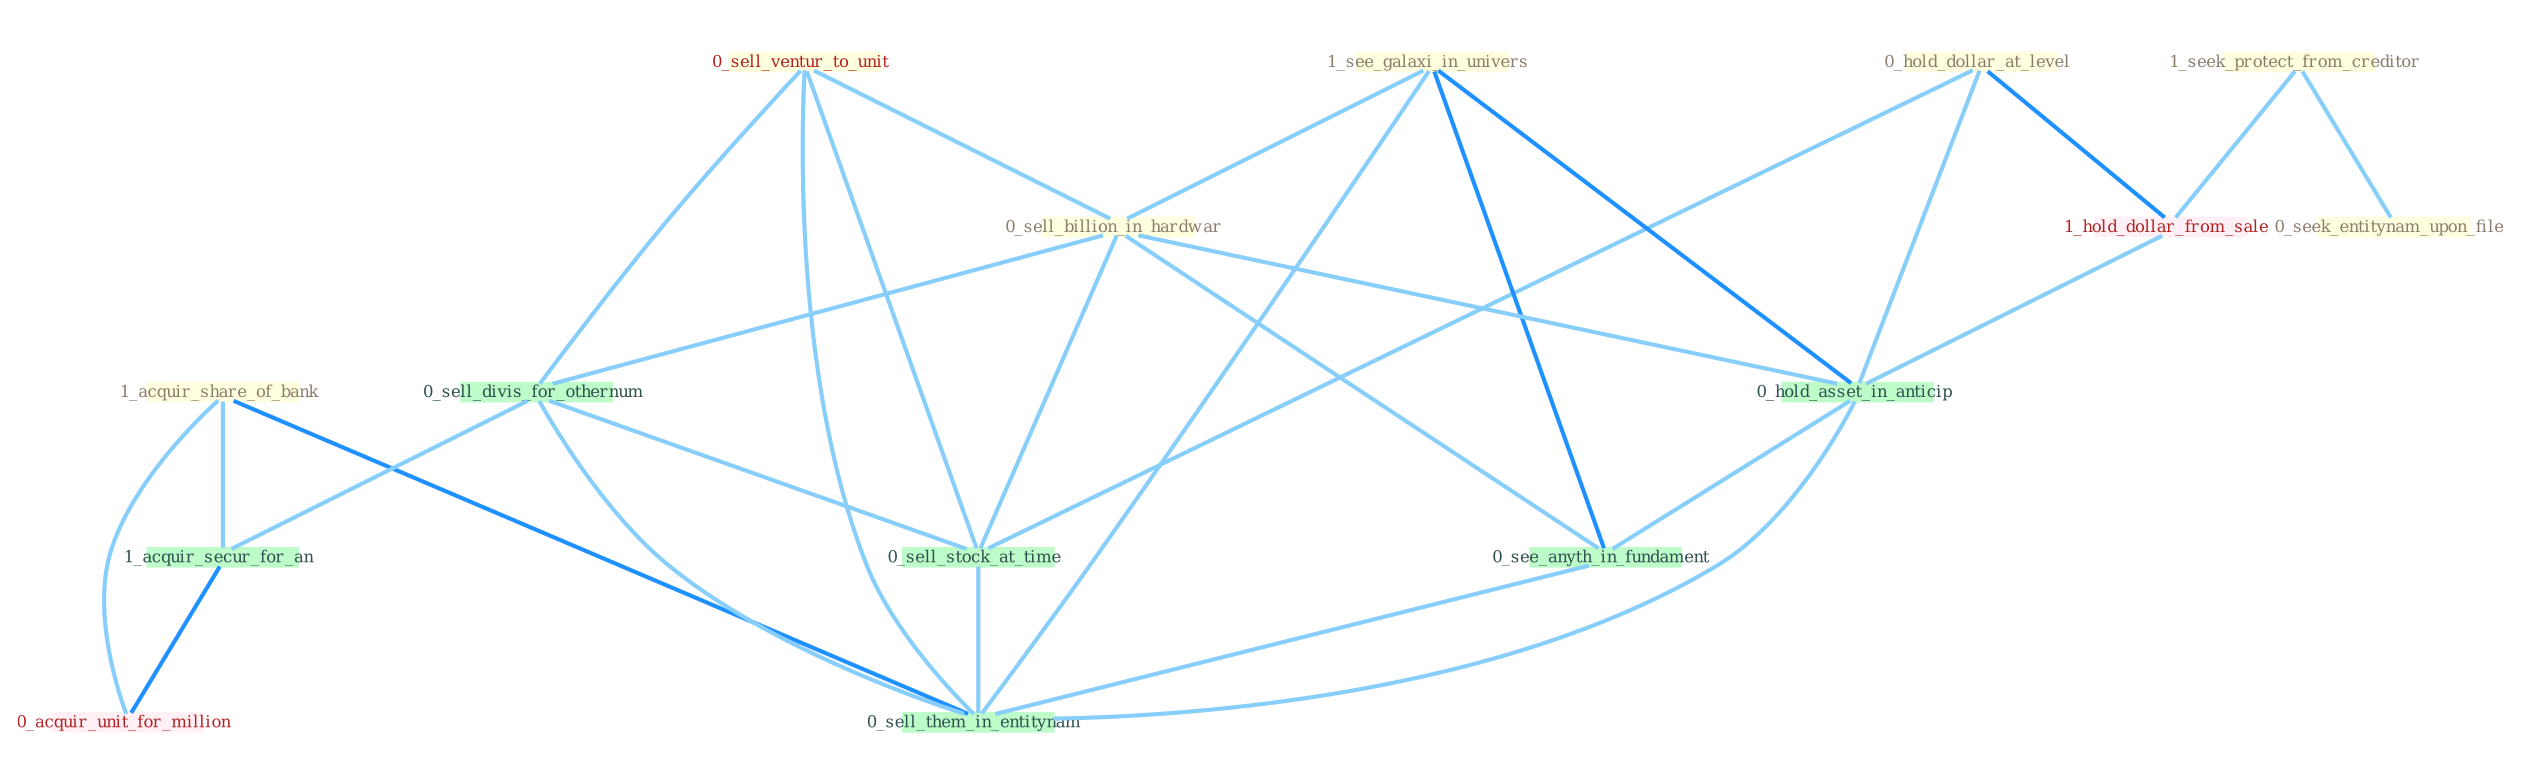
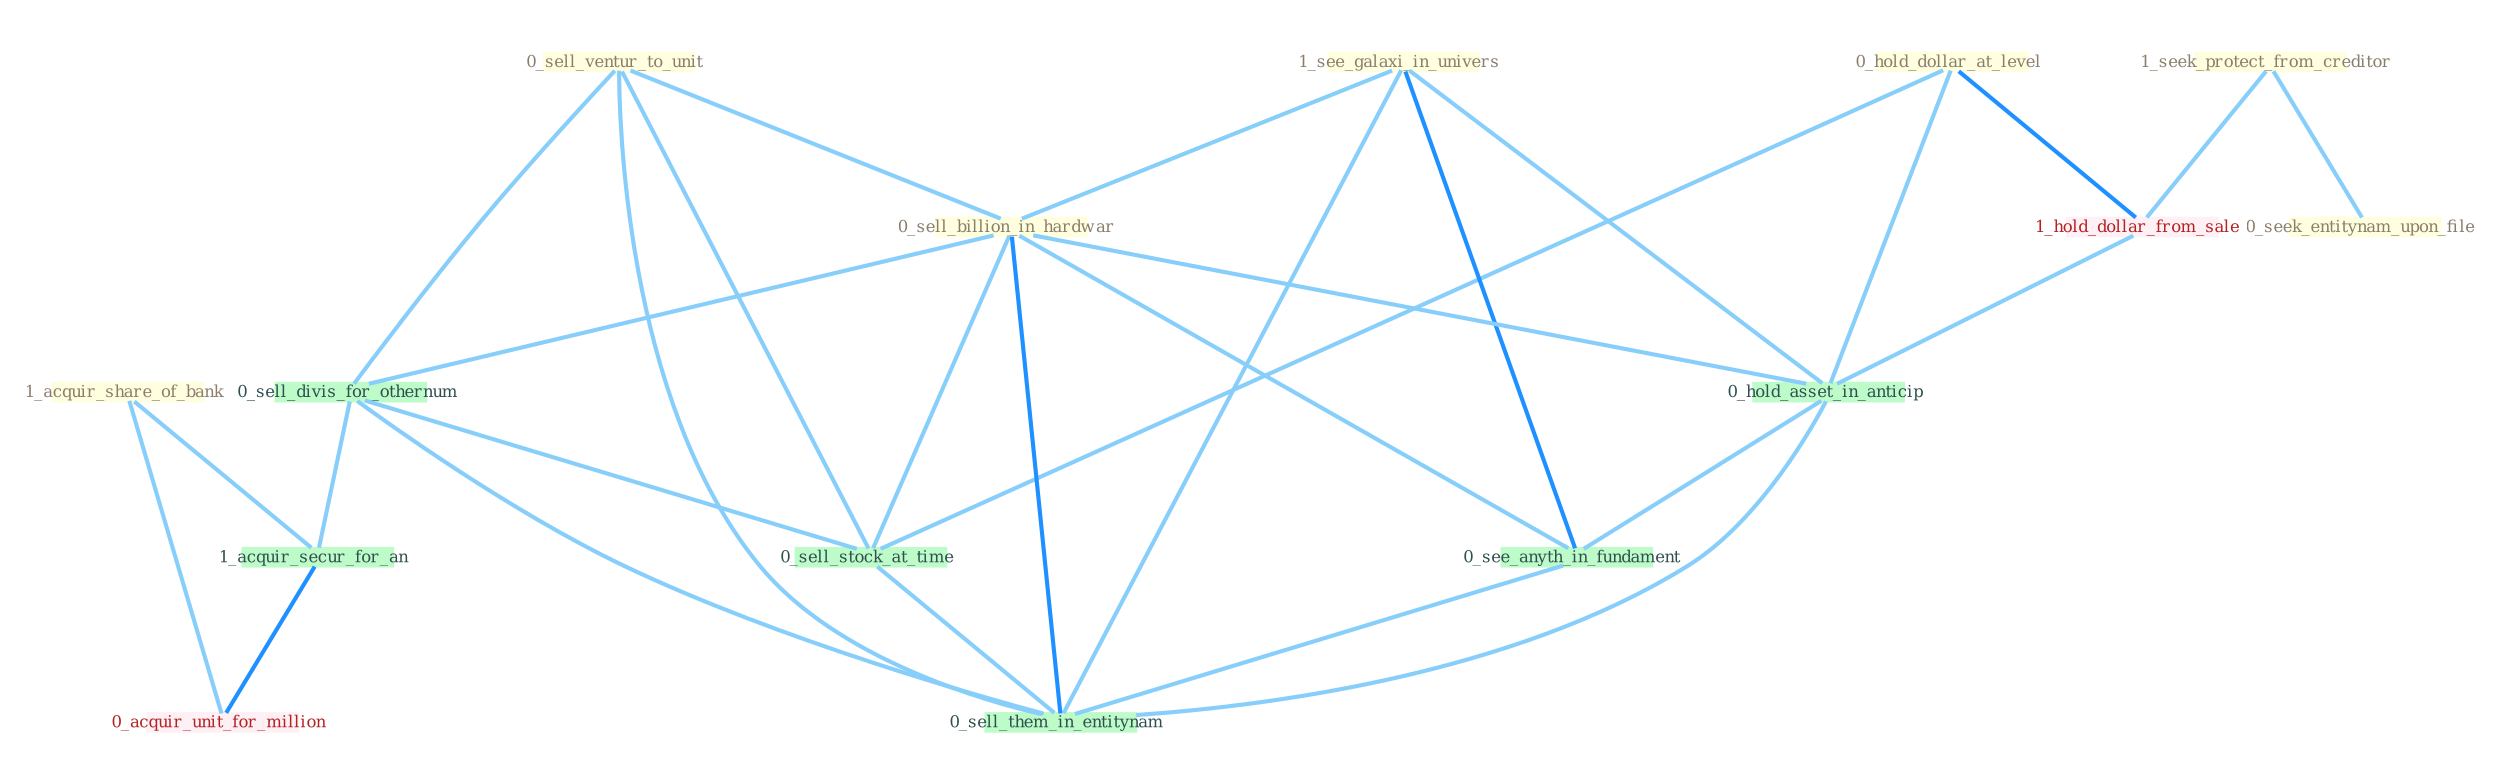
node "0_sell_ventur_to_unit": fontcolor #b22222 -> #8b7d6b
edge "1_see_galaxi_in_univers" -- "0_hold_asset_in_anticip": color #1e90ff -> #87cefa
edge "1_acquir_share_of_bank" -- "0_sell_them_in_entitynam": now "0_sell_billion_in_hardwar" -- "0_sell_them_in_entitynam"
